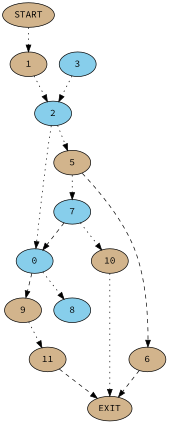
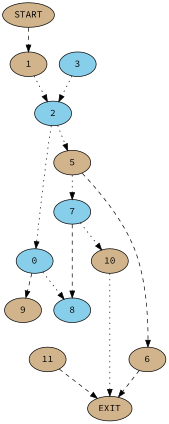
edge "START" -> "1": style dotted -> dashed
edge "7" -> "0": now "7" -> "8"
edge "9" -> "11": removed
